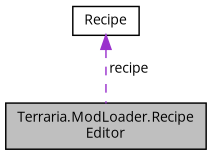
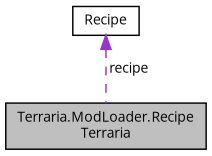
node "Terraria.ModLoader.Recipe Editor": label "Terraria.ModLoader.Recipe Editor" -> "Terraria.ModLoader.Recipe Terraria"
